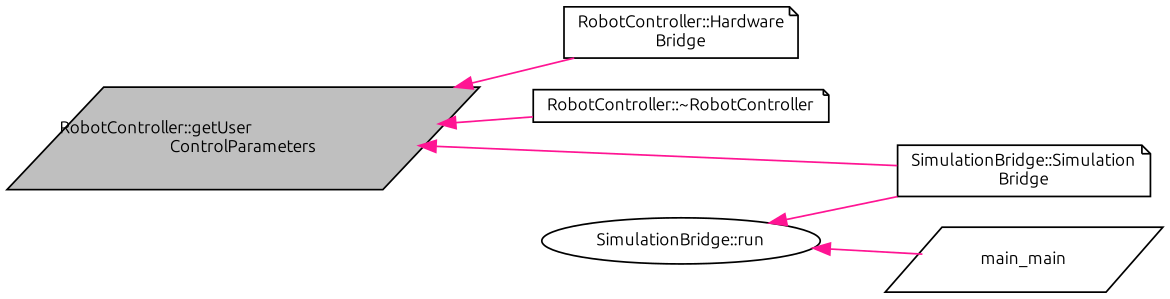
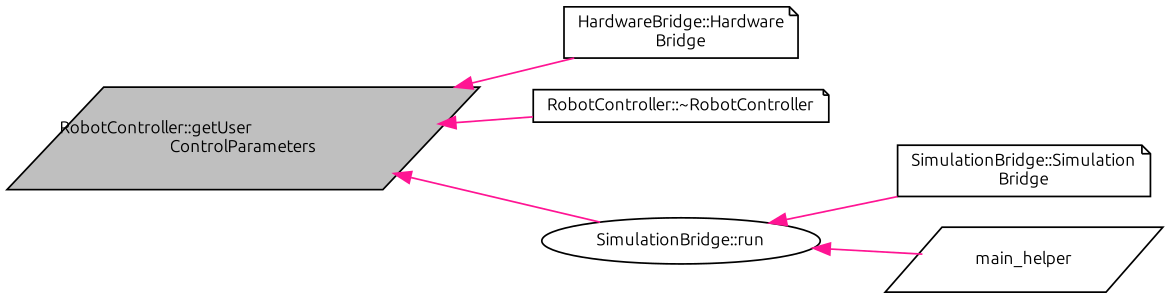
node "RobotController::Hardware Bridge": label "RobotController::Hardware Bridge" -> "HardwareBridge::Hardware Bridge"
edge "SimulationBridge::Simulation Bridge" -> "RobotController::getUser ControlParameters": now "SimulationBridge::run" -> "RobotController::getUser ControlParameters"
node "main_main": label "main_main" -> "main_helper"
